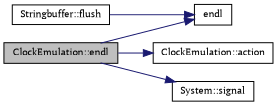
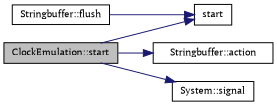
node "endl": label "endl" -> "start"
node "ClockEmulation::endl": label "ClockEmulation::endl" -> "ClockEmulation::start"
node "ClockEmulation::action": label "ClockEmulation::action" -> "Stringbuffer::action"
